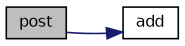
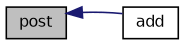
edge "post" -> "add": reversed
